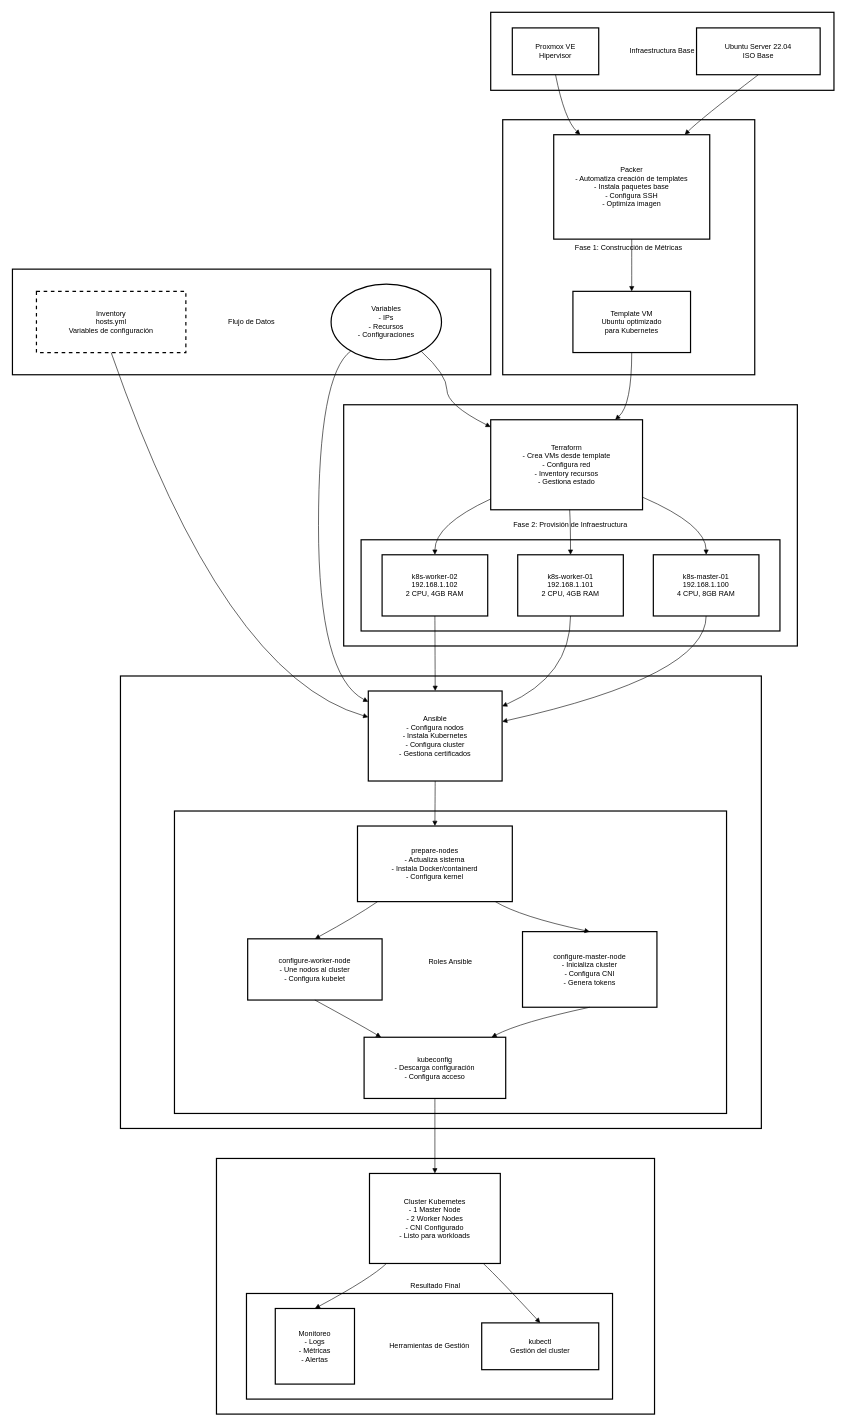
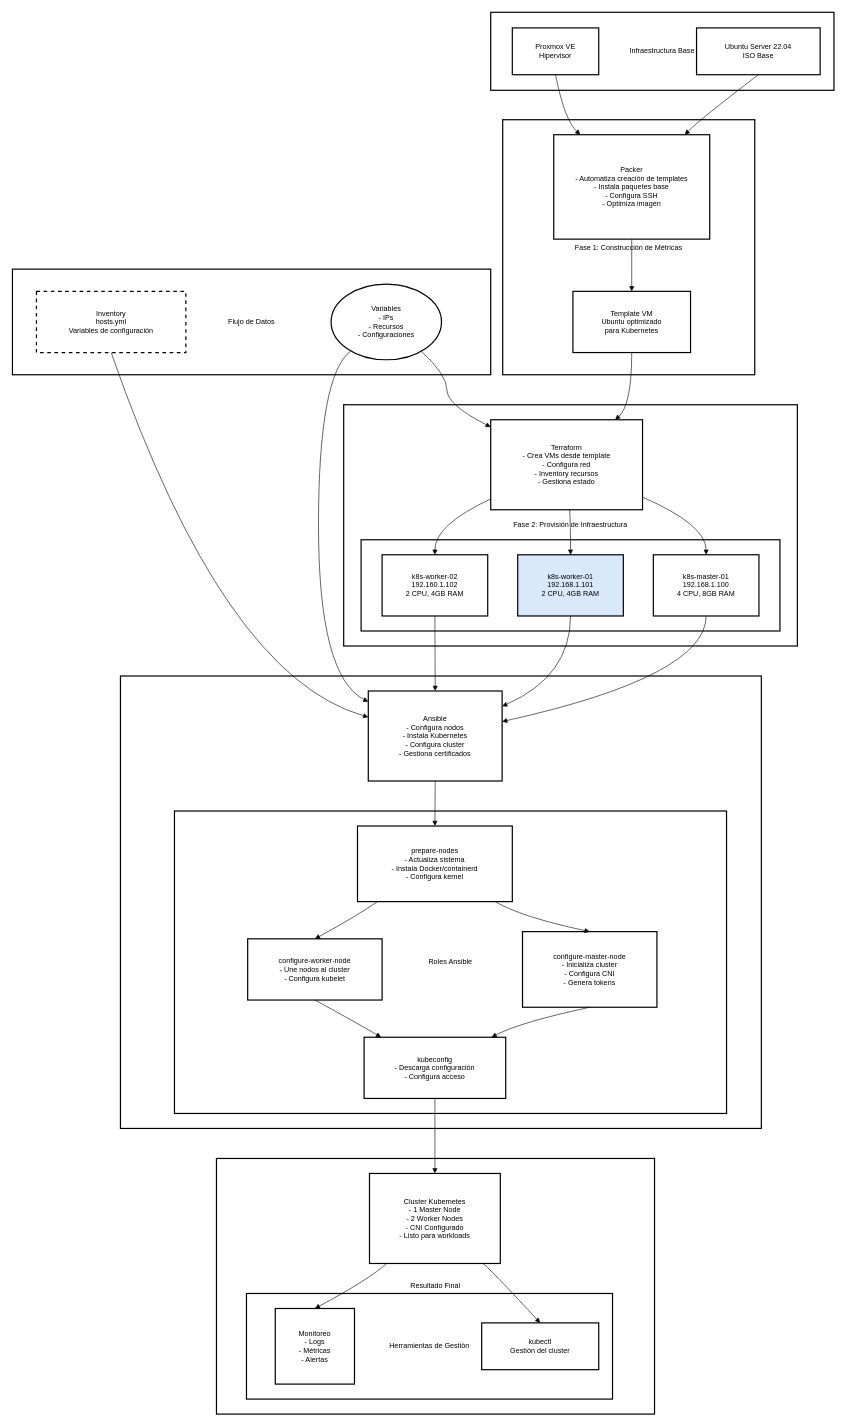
node "k8s-worker-02 192.168.1.102 2 CPU, 4GB RAM": label "k8s-worker-02 192.168.1.102 2 CPU, 4GB RAM" -> "k8s-worker-02 192.160.1.102 2 CPU, 4GB RAM"
node "k8s-worker-01 192.168.1.101 2 CPU, 4GB RAM": fillcolor #ffffff -> #dae8fc
